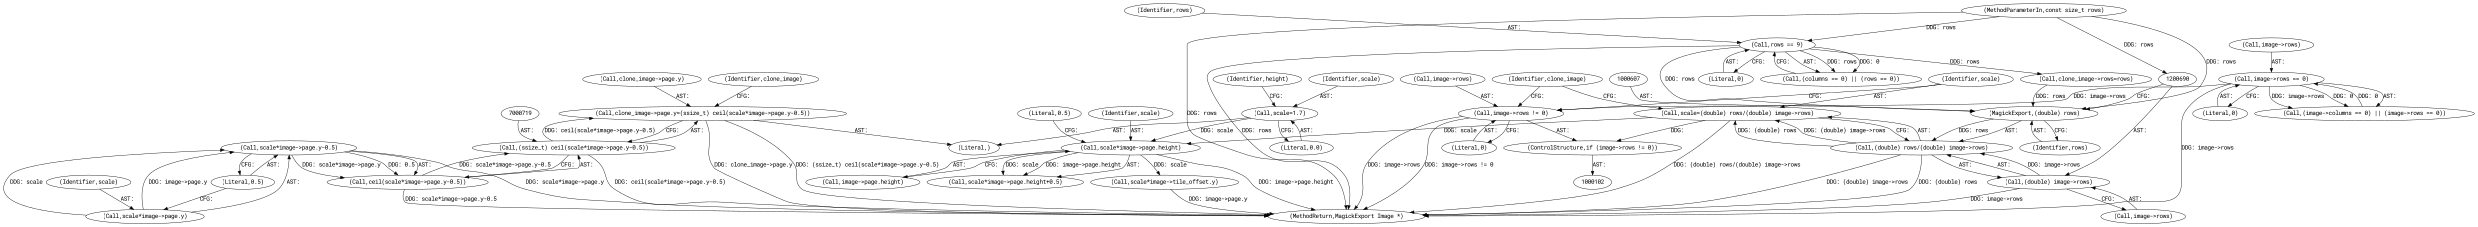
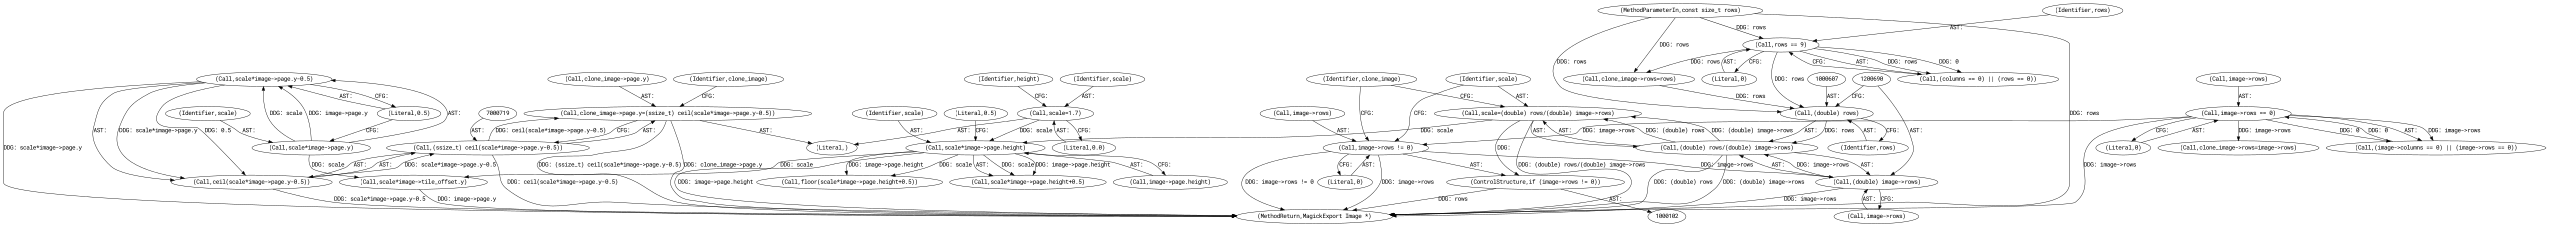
edge "(MethodParameterIn,const size_t rows)" -> "1200690": now "(MethodParameterIn,const size_t rows)" -> "(Call,clone_image->rows=rows)"
edge "(Call,rows == 9)" -> "(MethodReturn,MagickExport Image *)": now "(ControlStructure,if (image->rows != 0))" -> "(MethodReturn,MagickExport Image *)"
node "(MagickExport,(double) rows)": label "(MagickExport,(double) rows)" -> "(Call,(double) rows)"
edge "(Call,scale=(double) rows/(double) image->rows)" -> "(Call,(double) rows/(double) image->rows)": label "CFG: " -> "AST: "
node "(Call,clone_image->rows=image->rows)": added
edge "(Call,image->rows != 0)" -> "(Call,(double) image->rows)": added, label "DDG: image->rows"
edge "(Call,(ssize_t) ceil(scale*image->page.y-0.5))" -> "(Call,ceil(scale*image->page.y-0.5))": label "CFG: " -> "AST: "
edge "(Call,scale*image->page.y)" -> "(Call,scale*image->tile_offset.y)": added, label "DDG: scale"
node "(Call,floor(scale*image->page.height+0.5))": added
